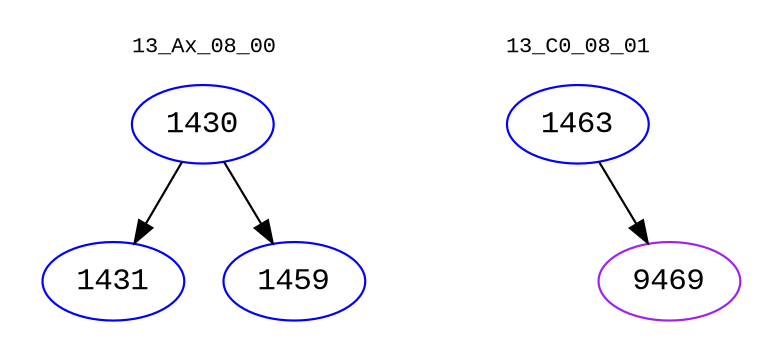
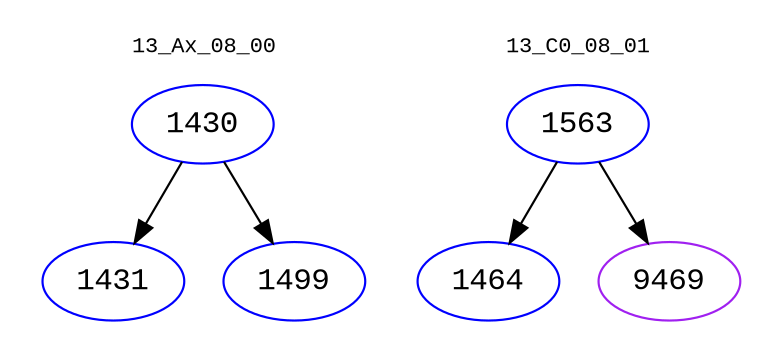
node "1463": label "1463" -> "1563"
node "1459": label "1459" -> "1499"
node "1464": added
